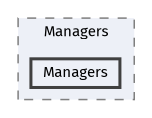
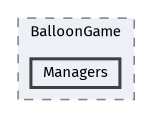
cluster "Managers": label "Managers" -> "BalloonGame"
